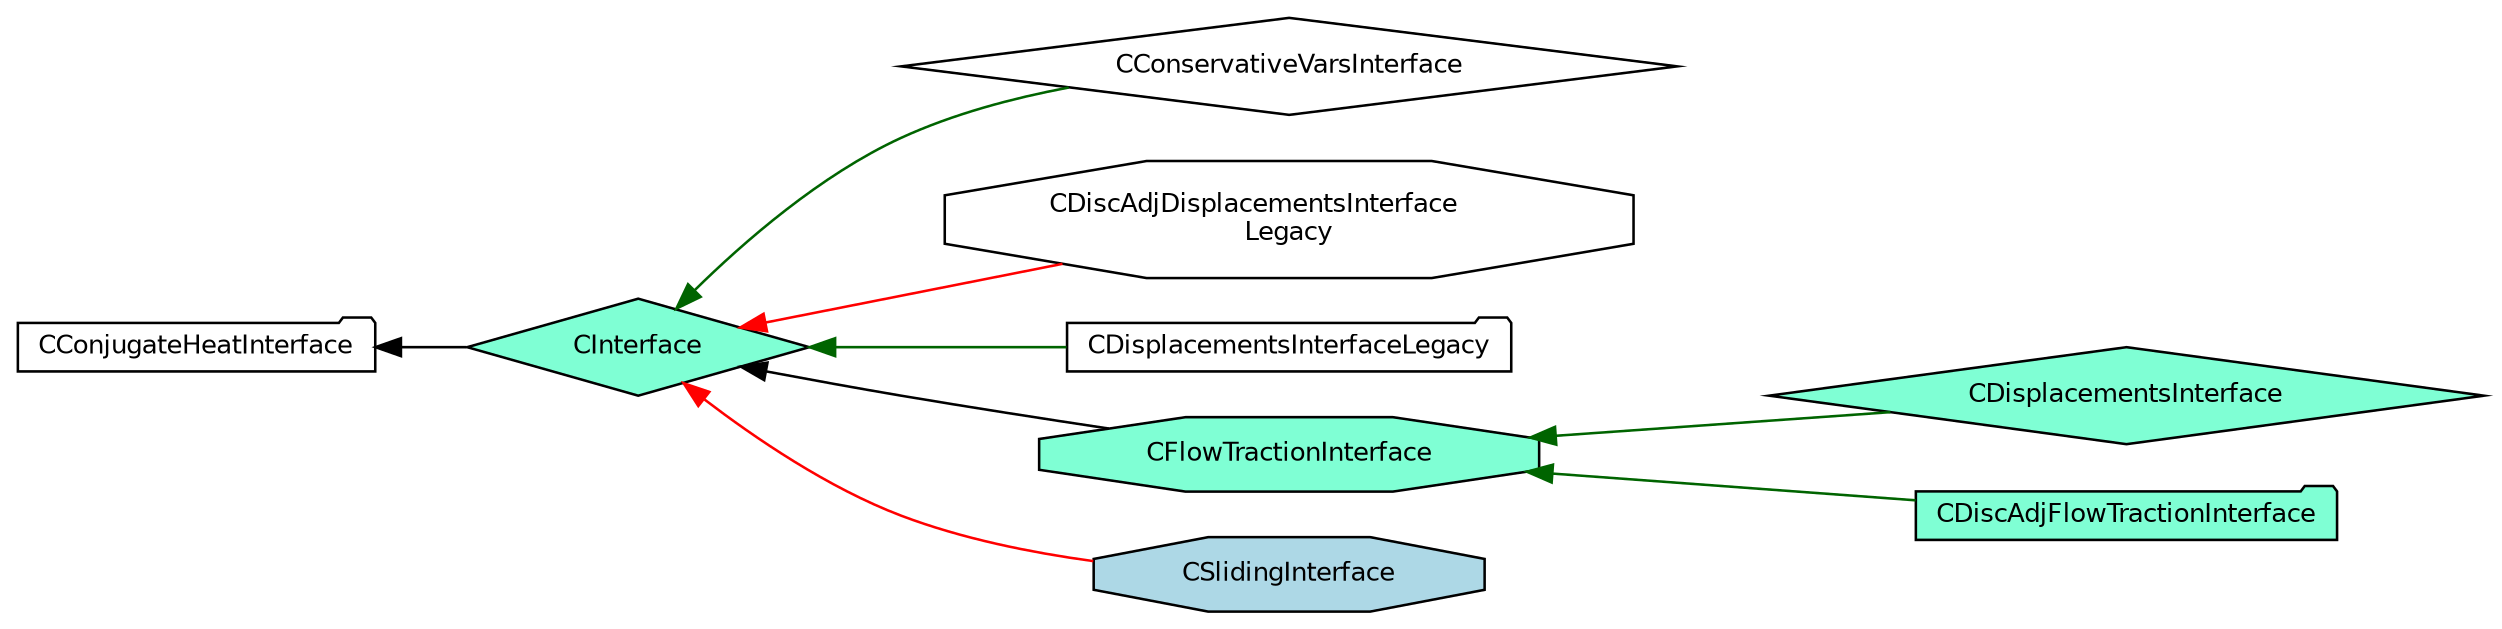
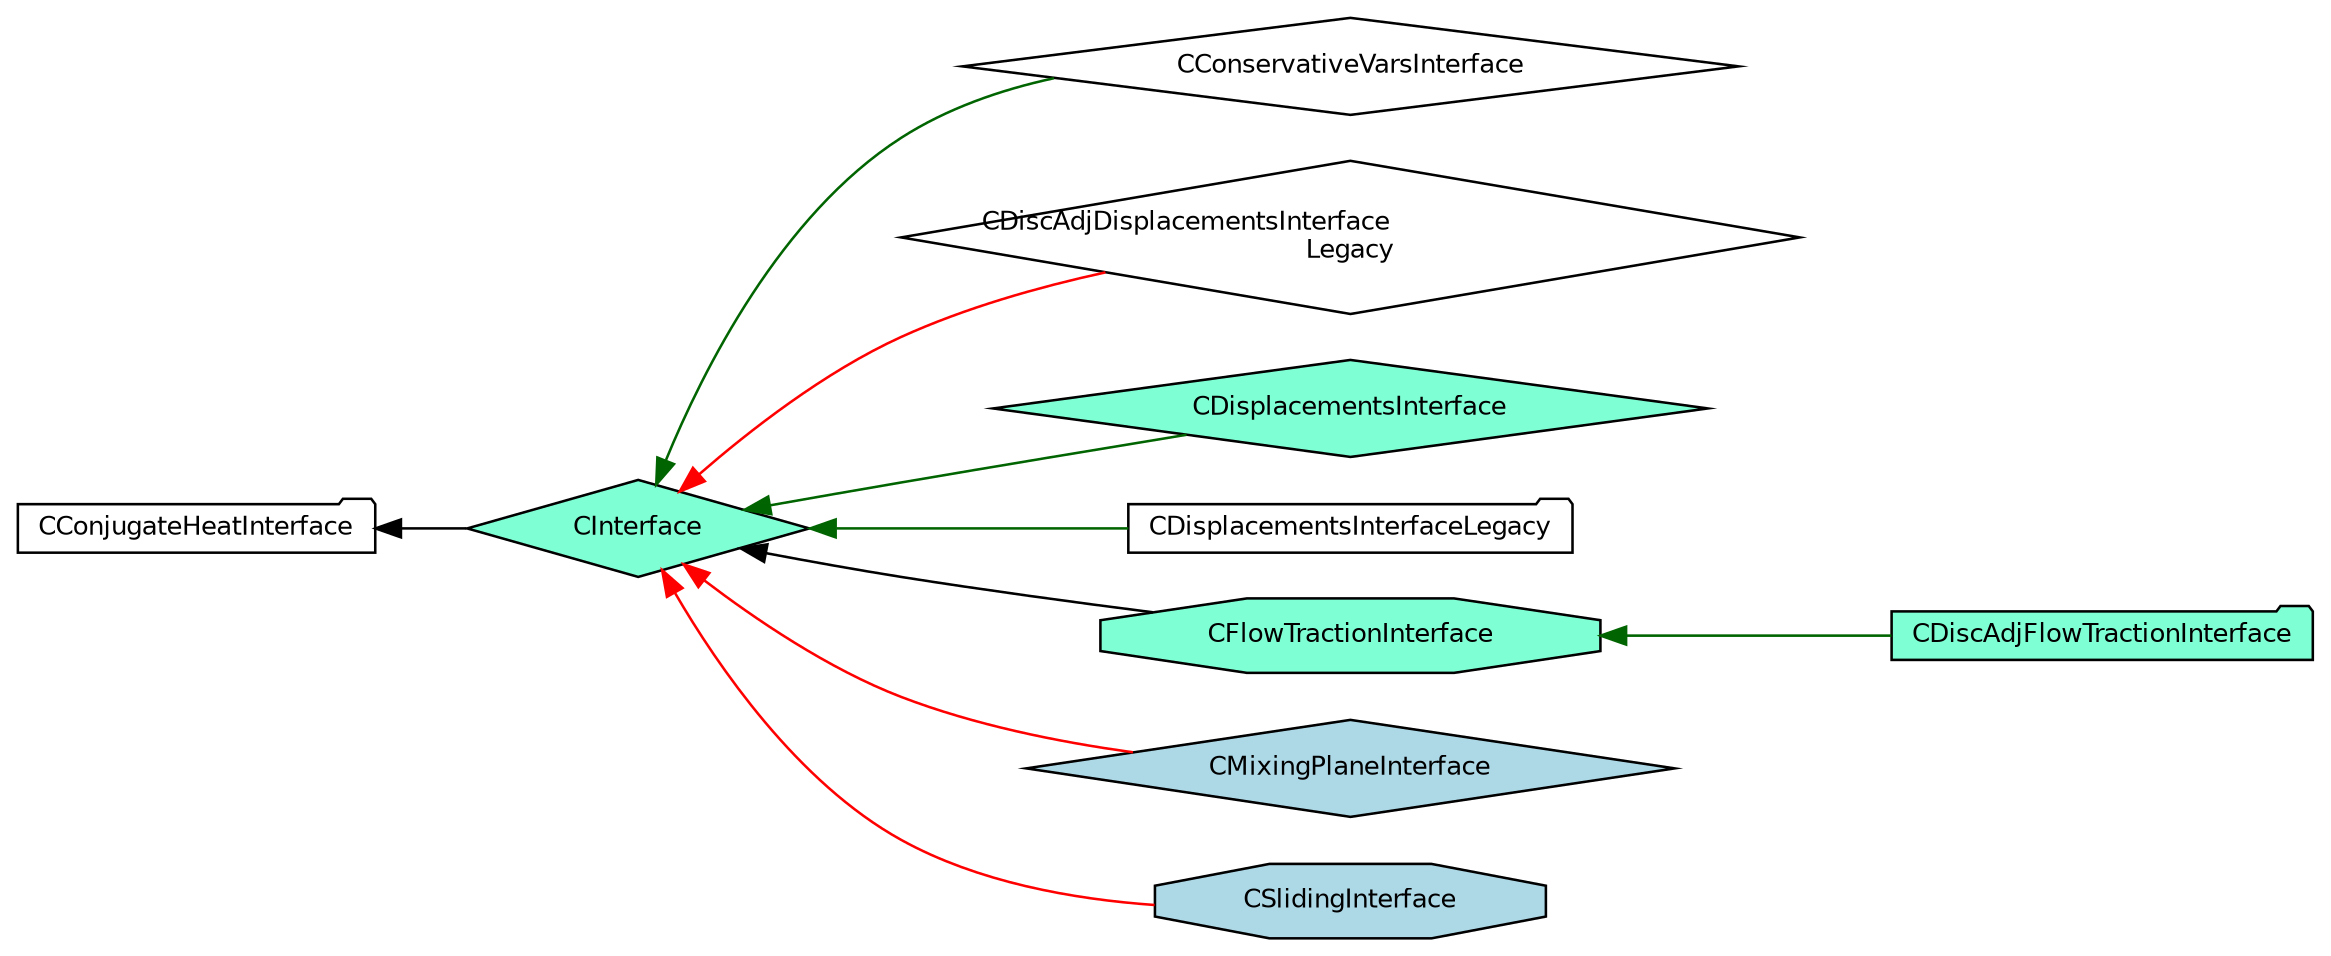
node "CDiscAdjDisplacementsInterface Legacy": shape octagon -> diamond
edge "CDisplacementsInterface" -> "CFlowTractionInterface": now "CDisplacementsInterface" -> "CInterface"
node "CMixingPlaneInterface": added
